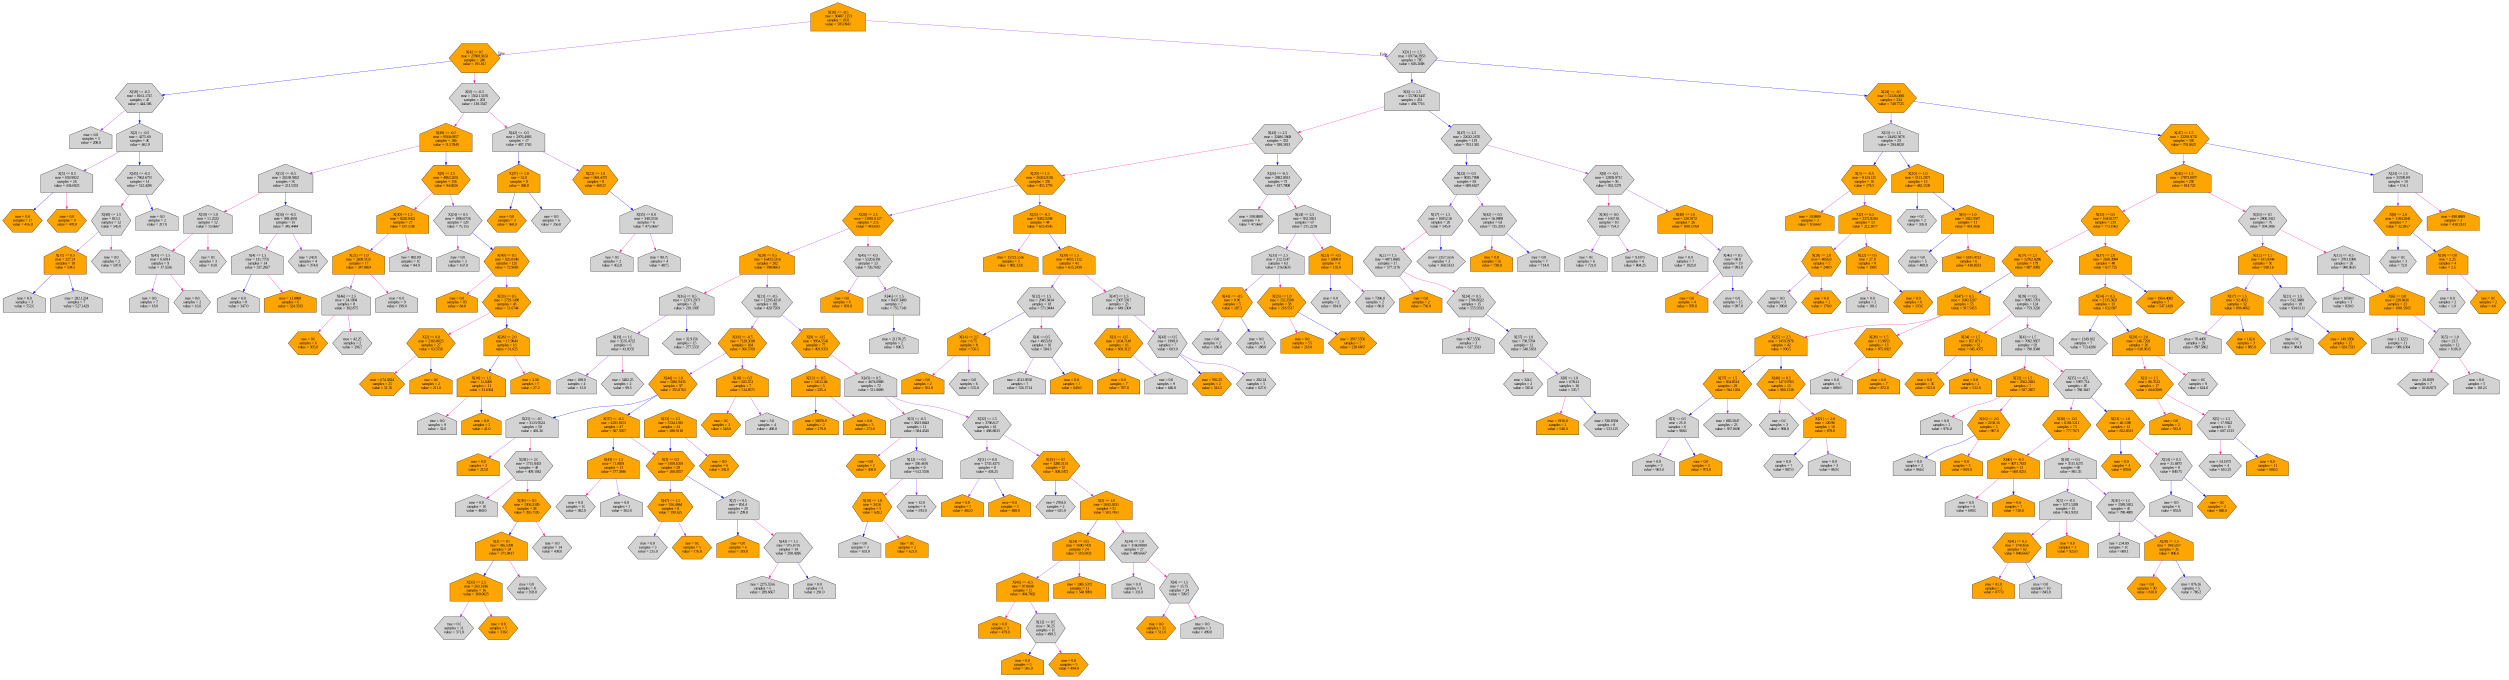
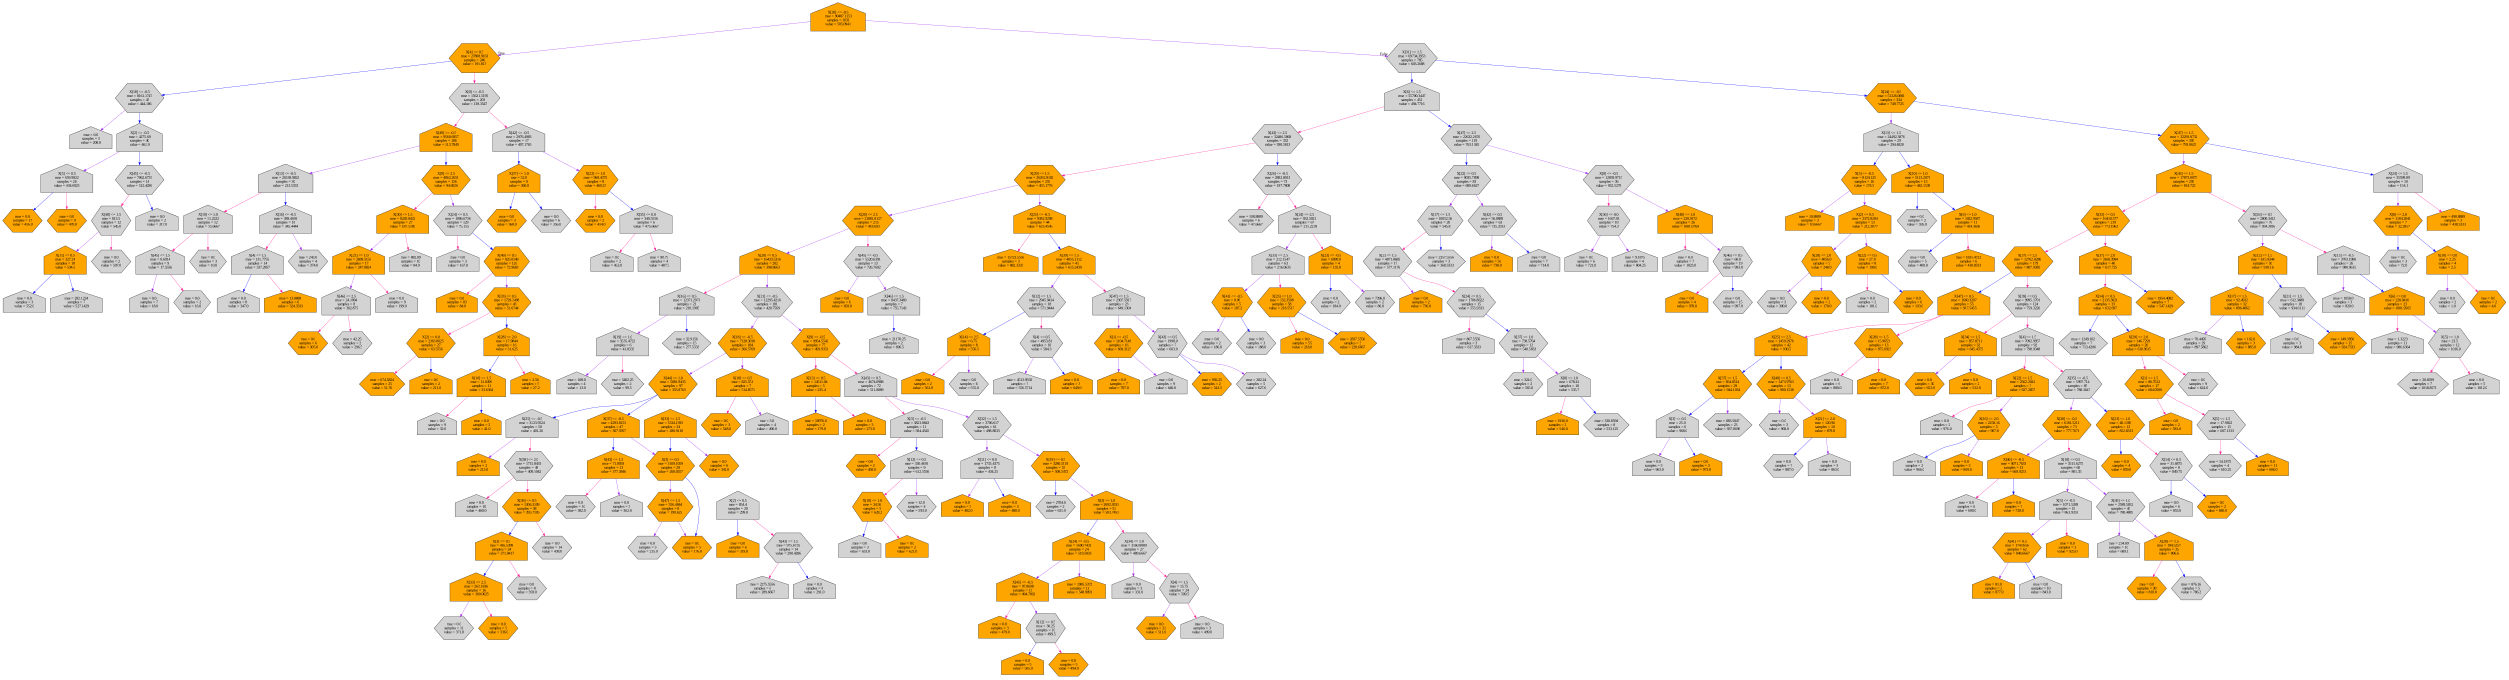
node "mse = 0.0 samples = 2 value = 414.0": added
edge "X[3] <= 0.5 mse = 3109.1059 samples = 28 value = 268.0357" -> "X[2] <= 0.5 mse = 854.4 samples = 20 value = 299.0": now "X[3] <= 0.5 mse = 3109.1059 samples = 28 value = 268.0357" -> "mse = 0.0 samples = 5 value = 176.0"
